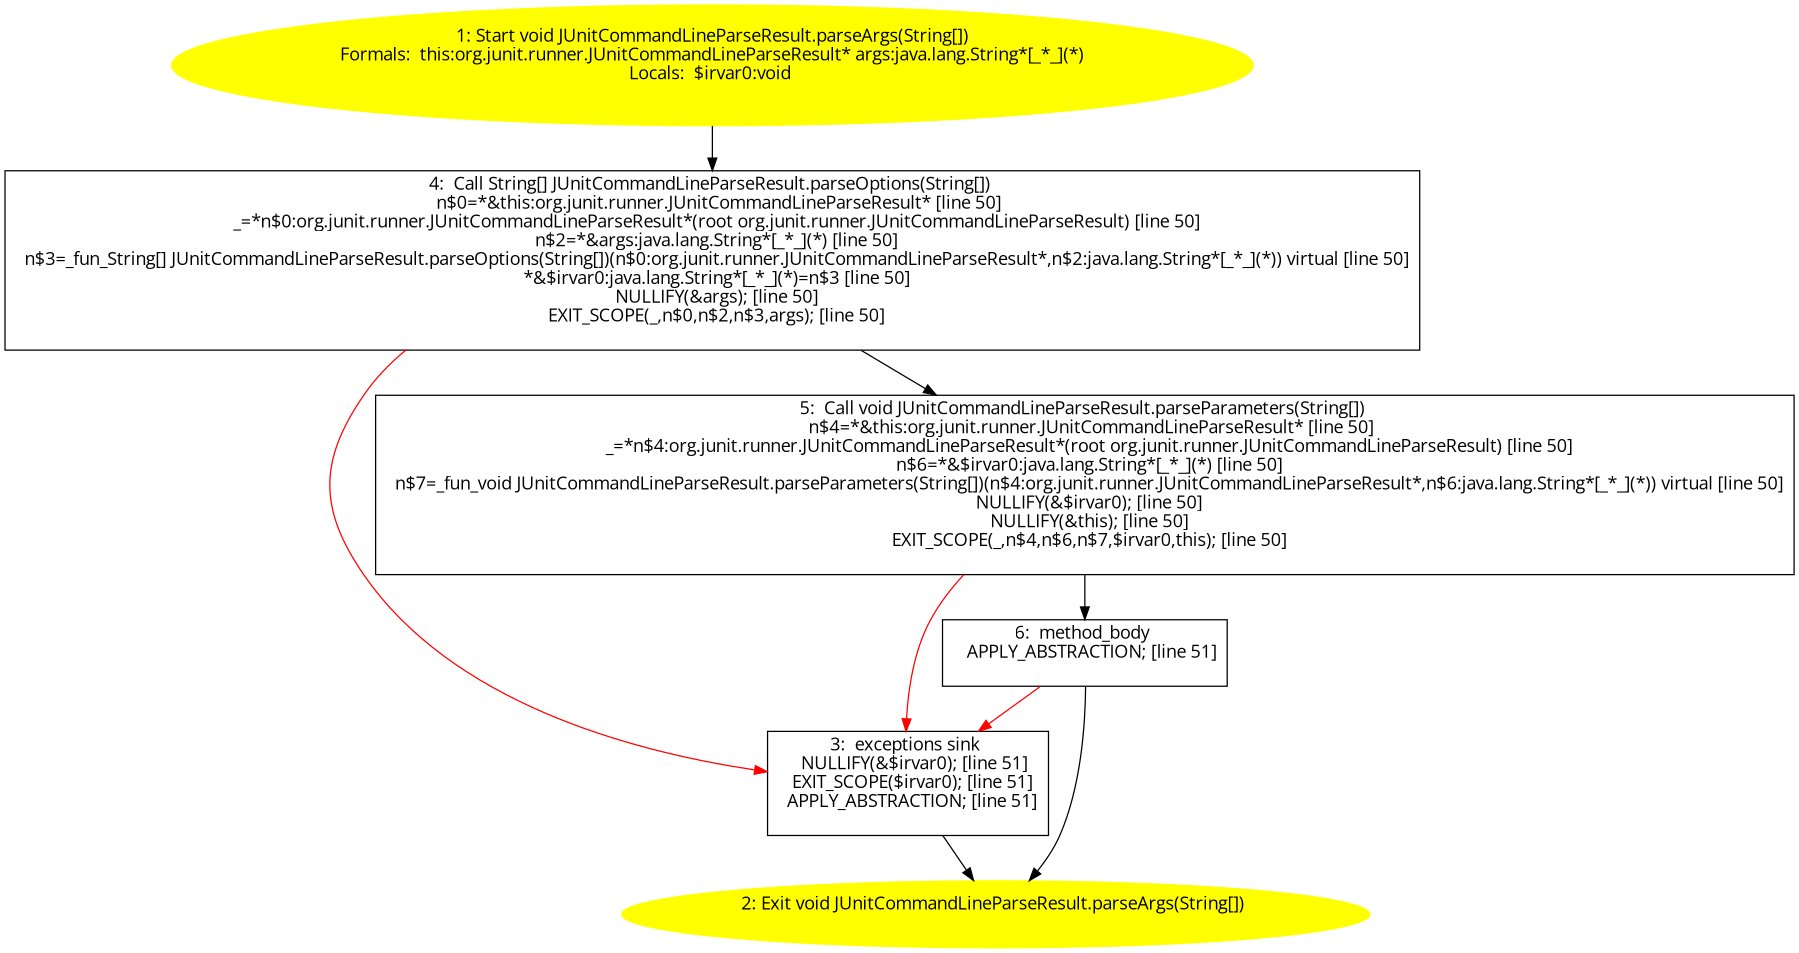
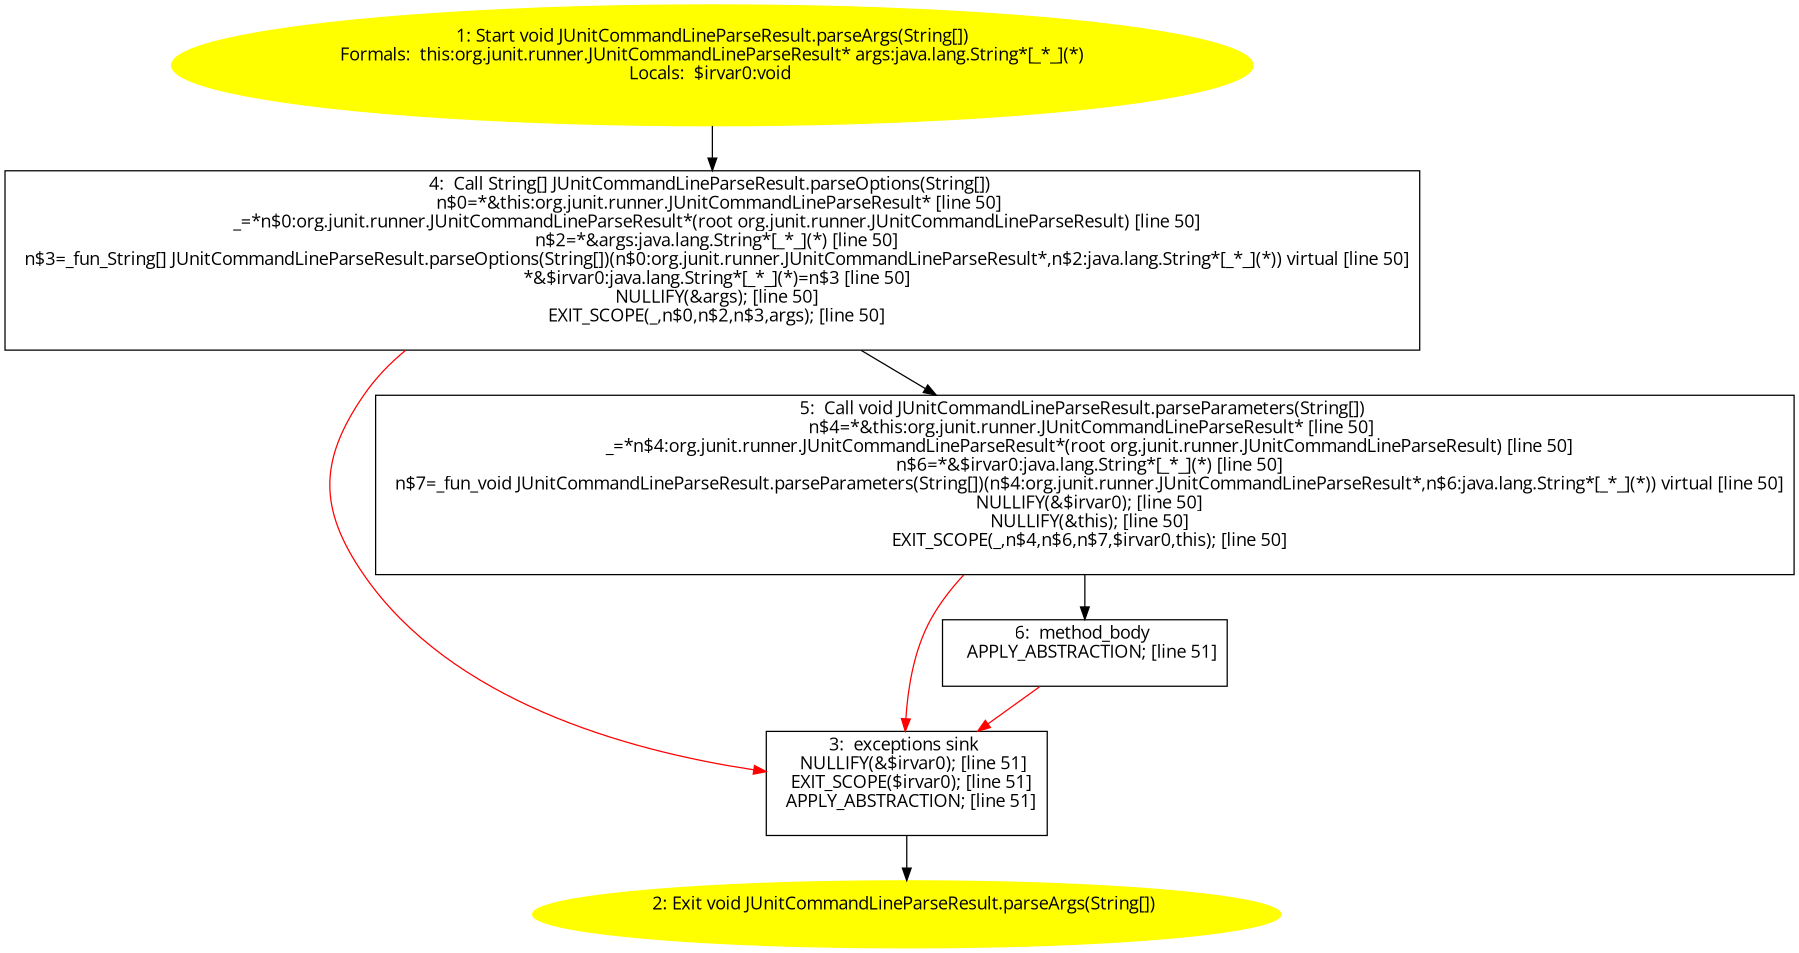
edge "6:  method_body APPLY_ABSTRACTION; [line 51]" -> "2: Exit void JUnitCommandLineParseResult.parseArgs(String[])": removed
